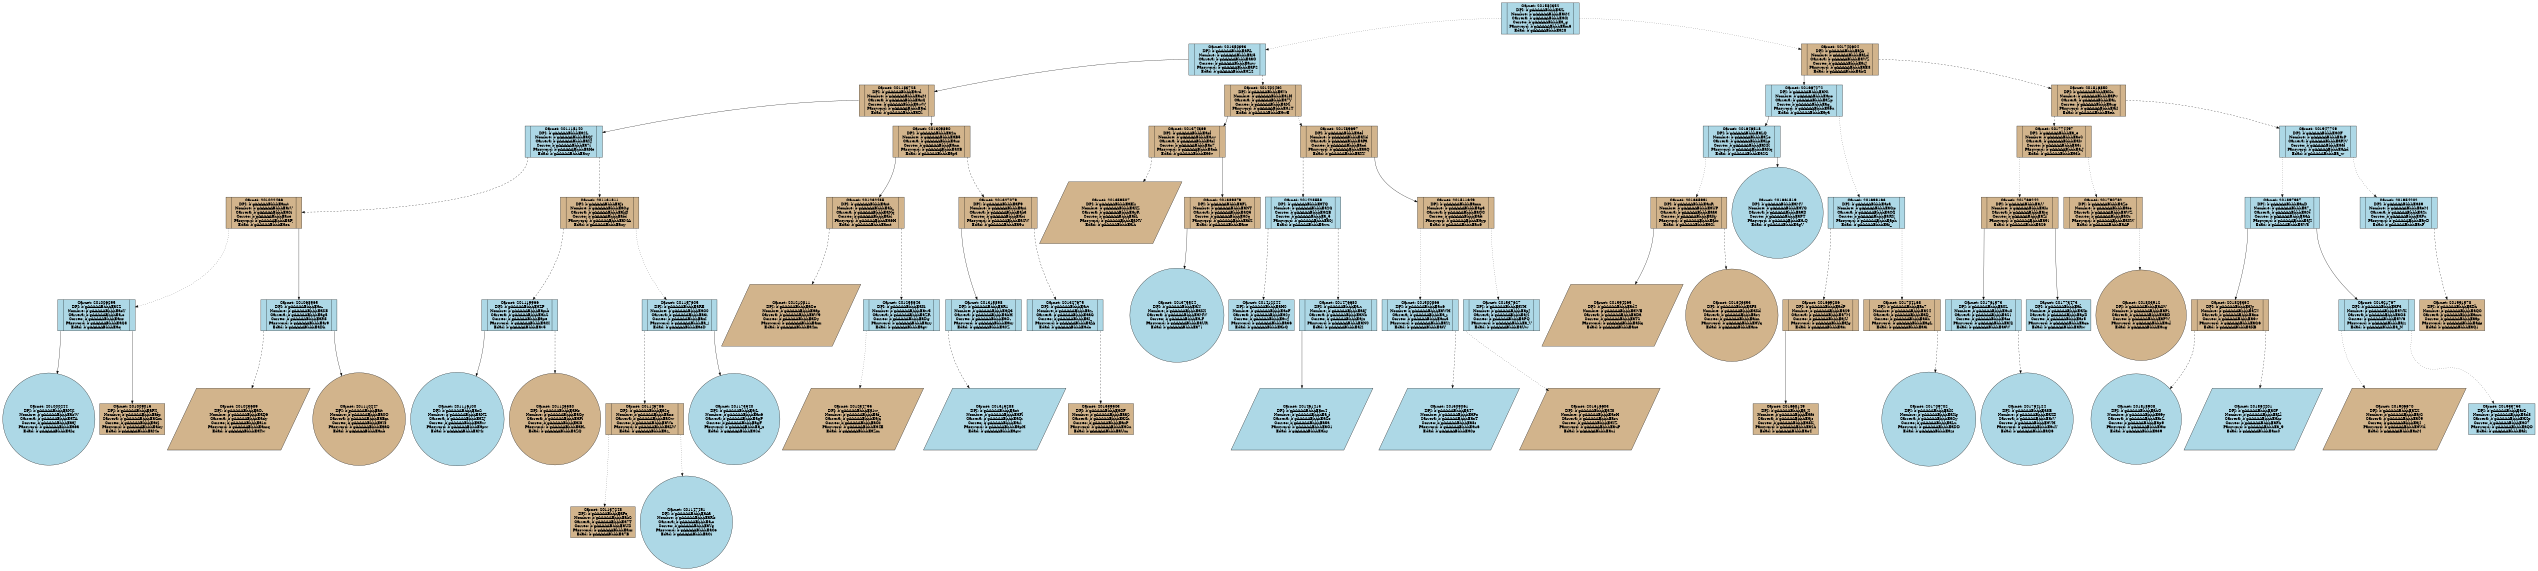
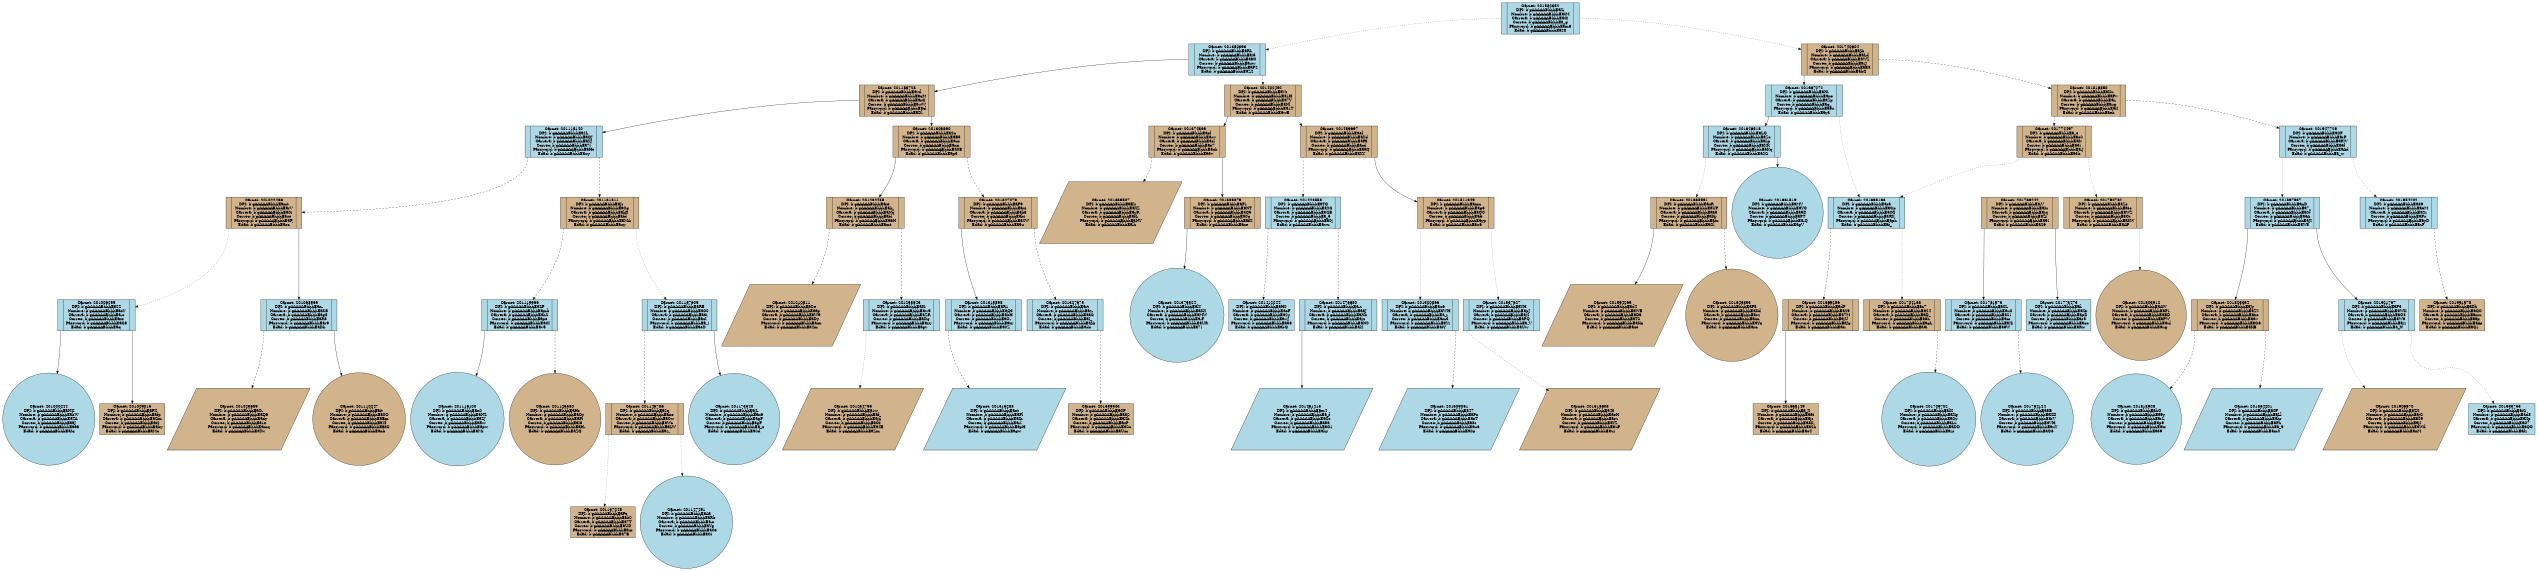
edge "Carnet: 201774497" -> "Carnet: 201766242": now "Carnet: 201774497" -> "Carnet: 201698163"
node "Carnet: 201428558": text "Correo: b'gAAAAABhhhEaGB" -> "Carrera: b'gAAAAABhhhEaGB"
